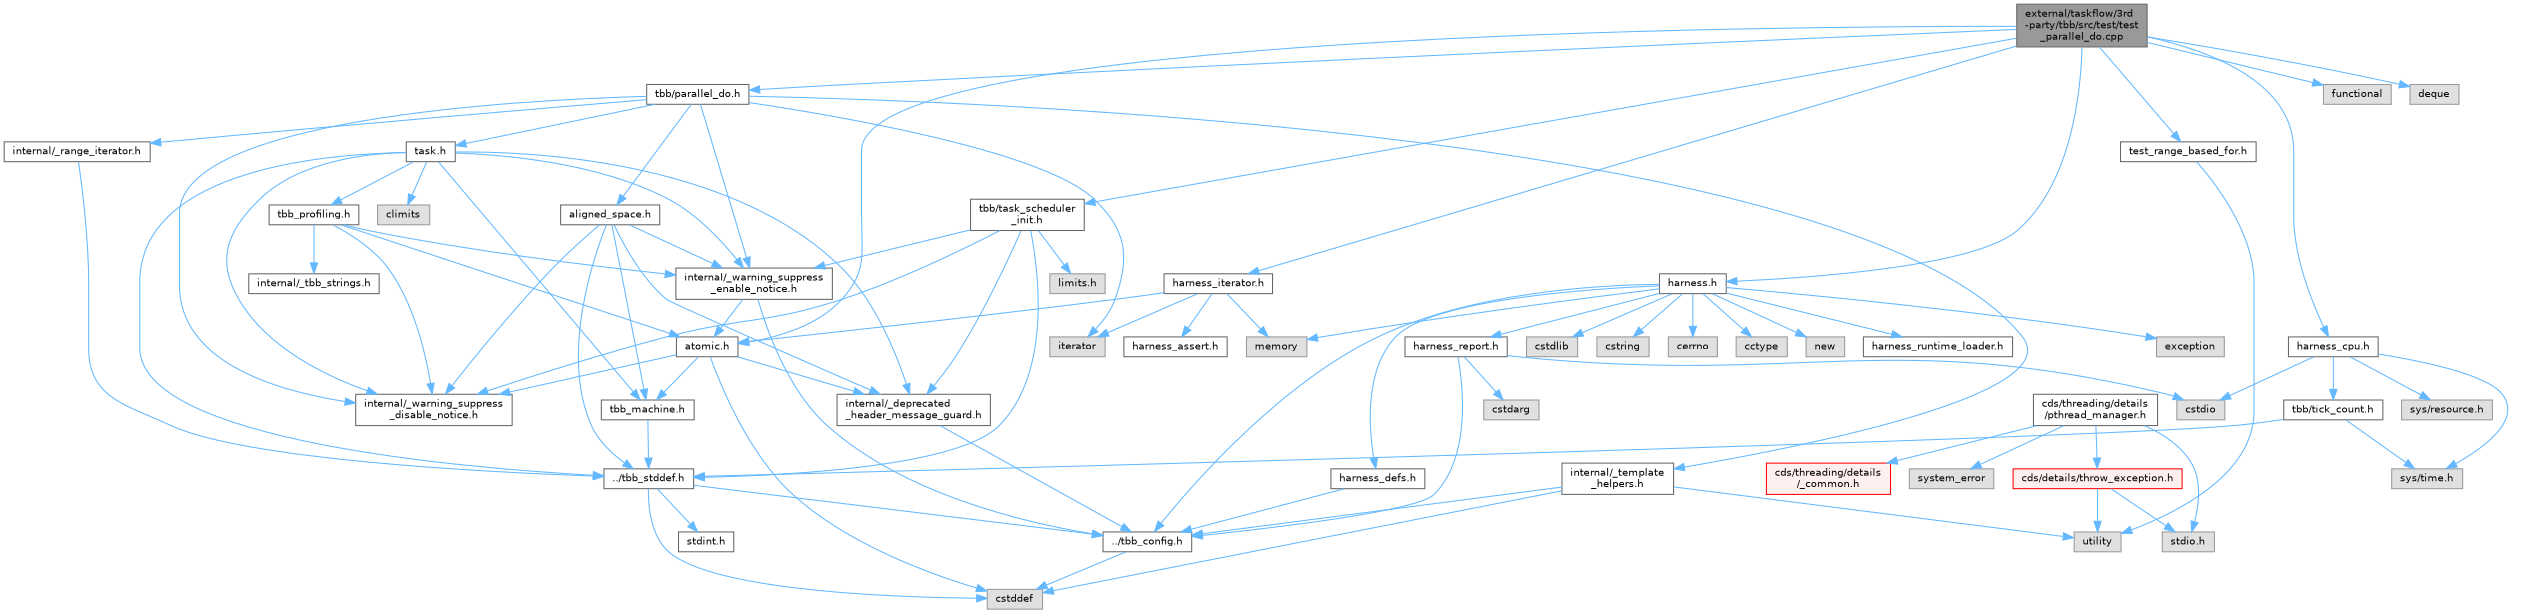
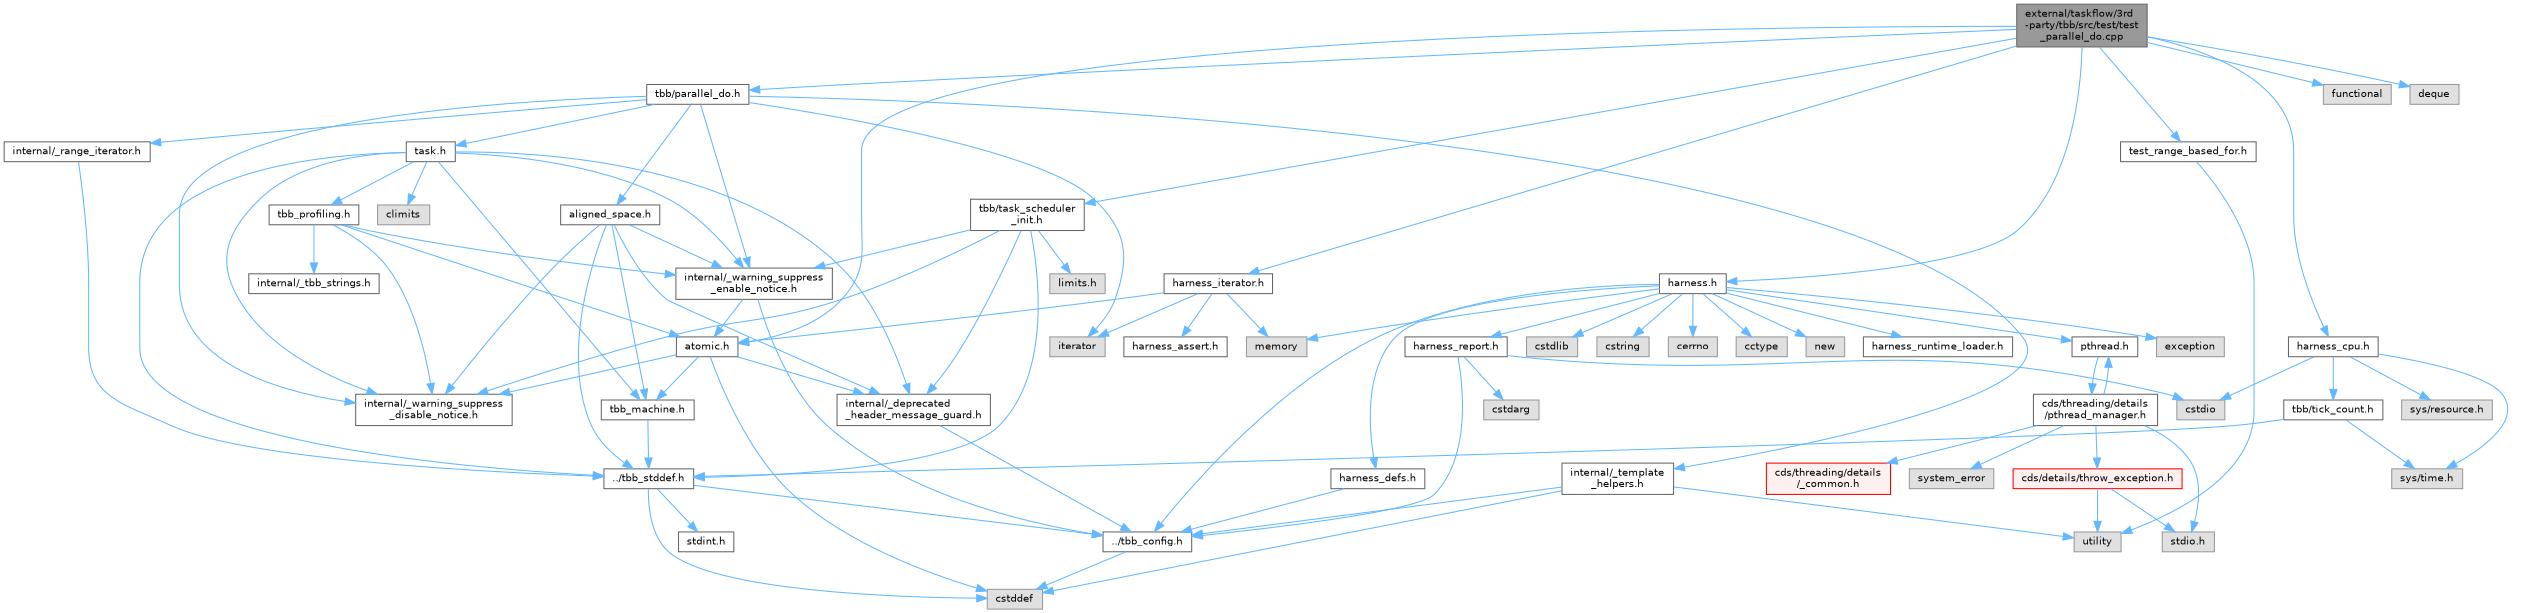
node "pthread.h": added
